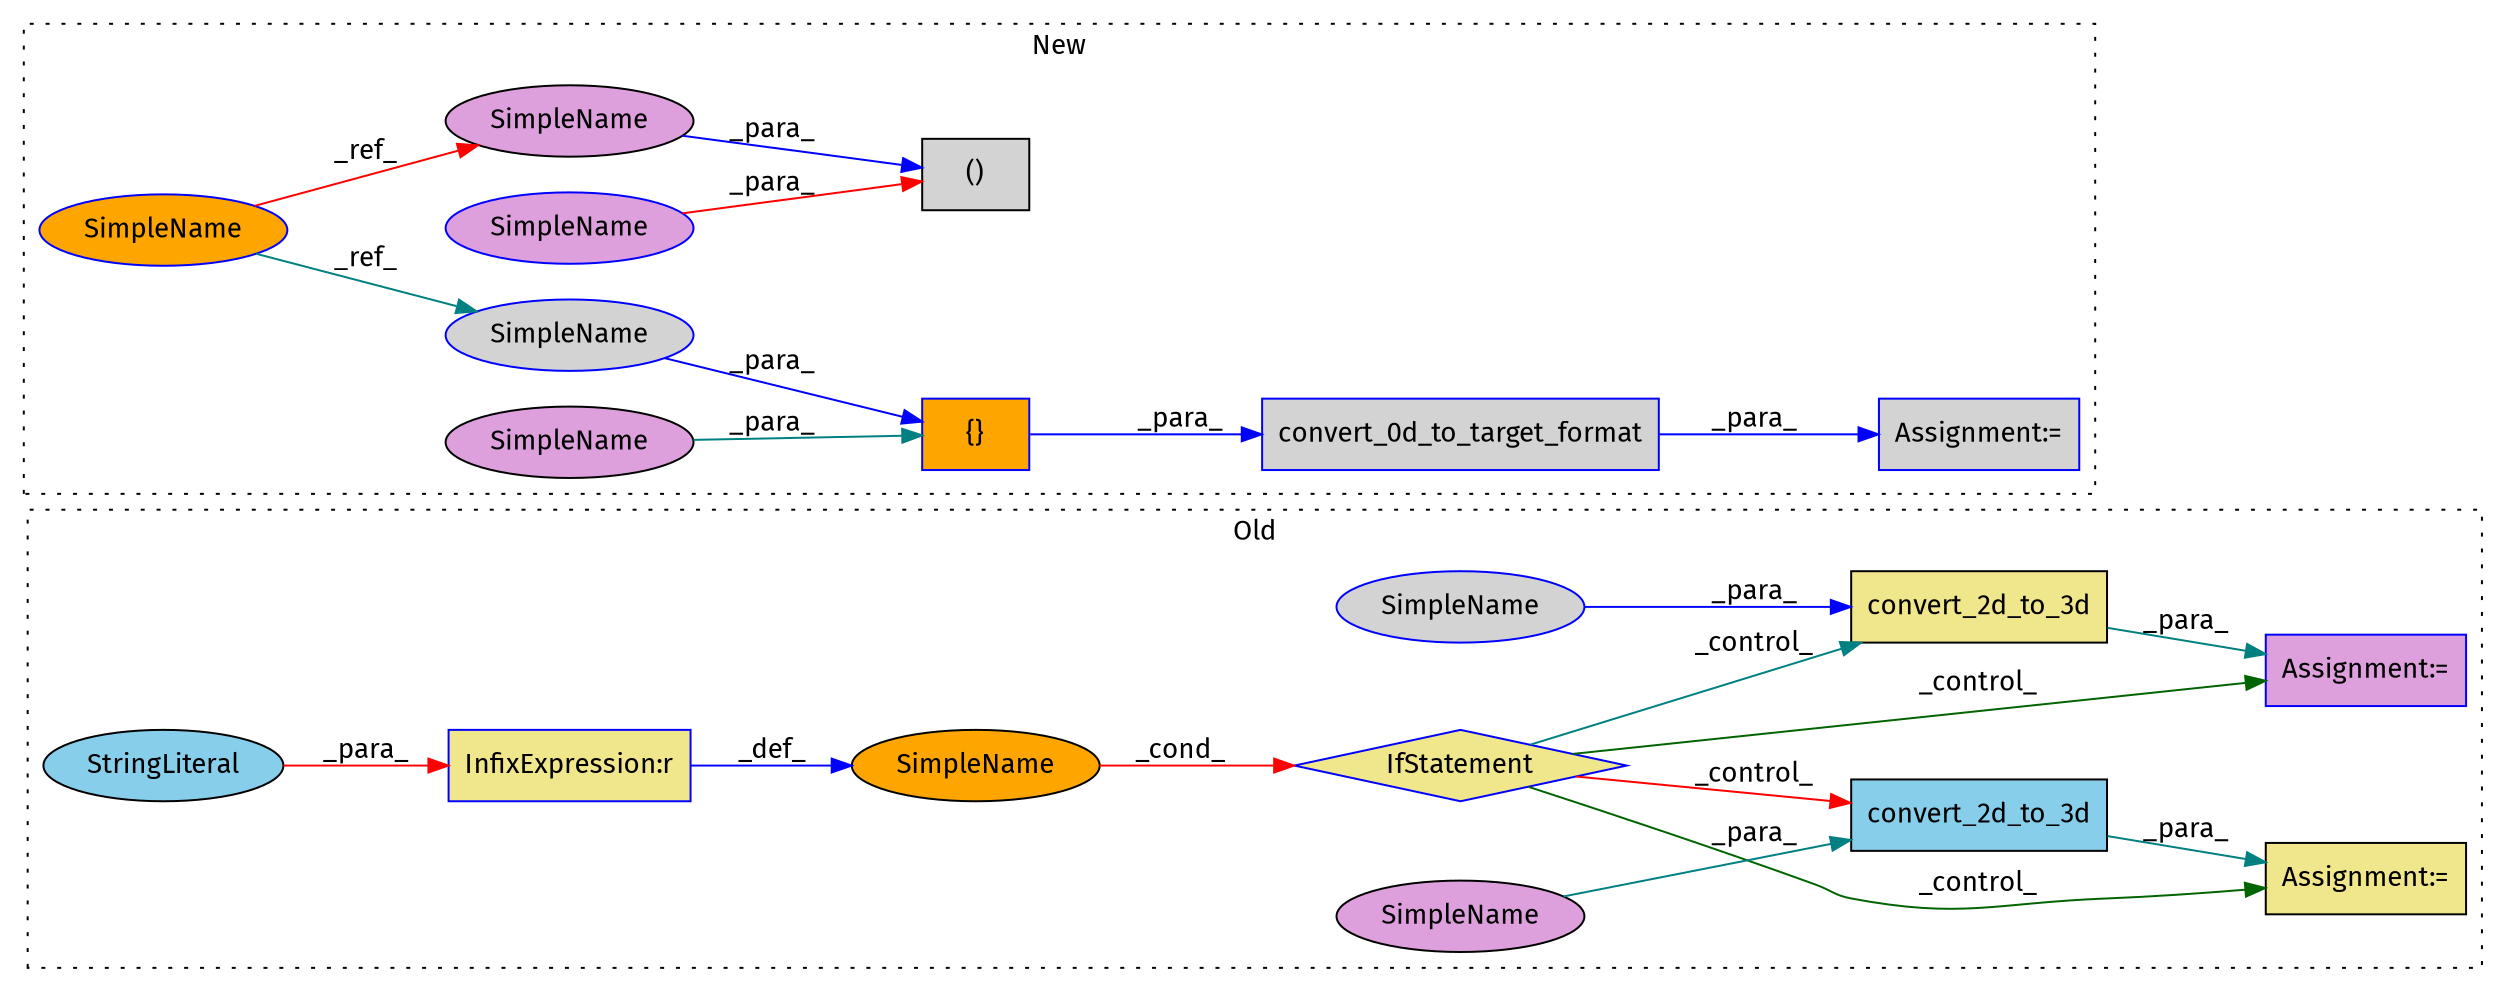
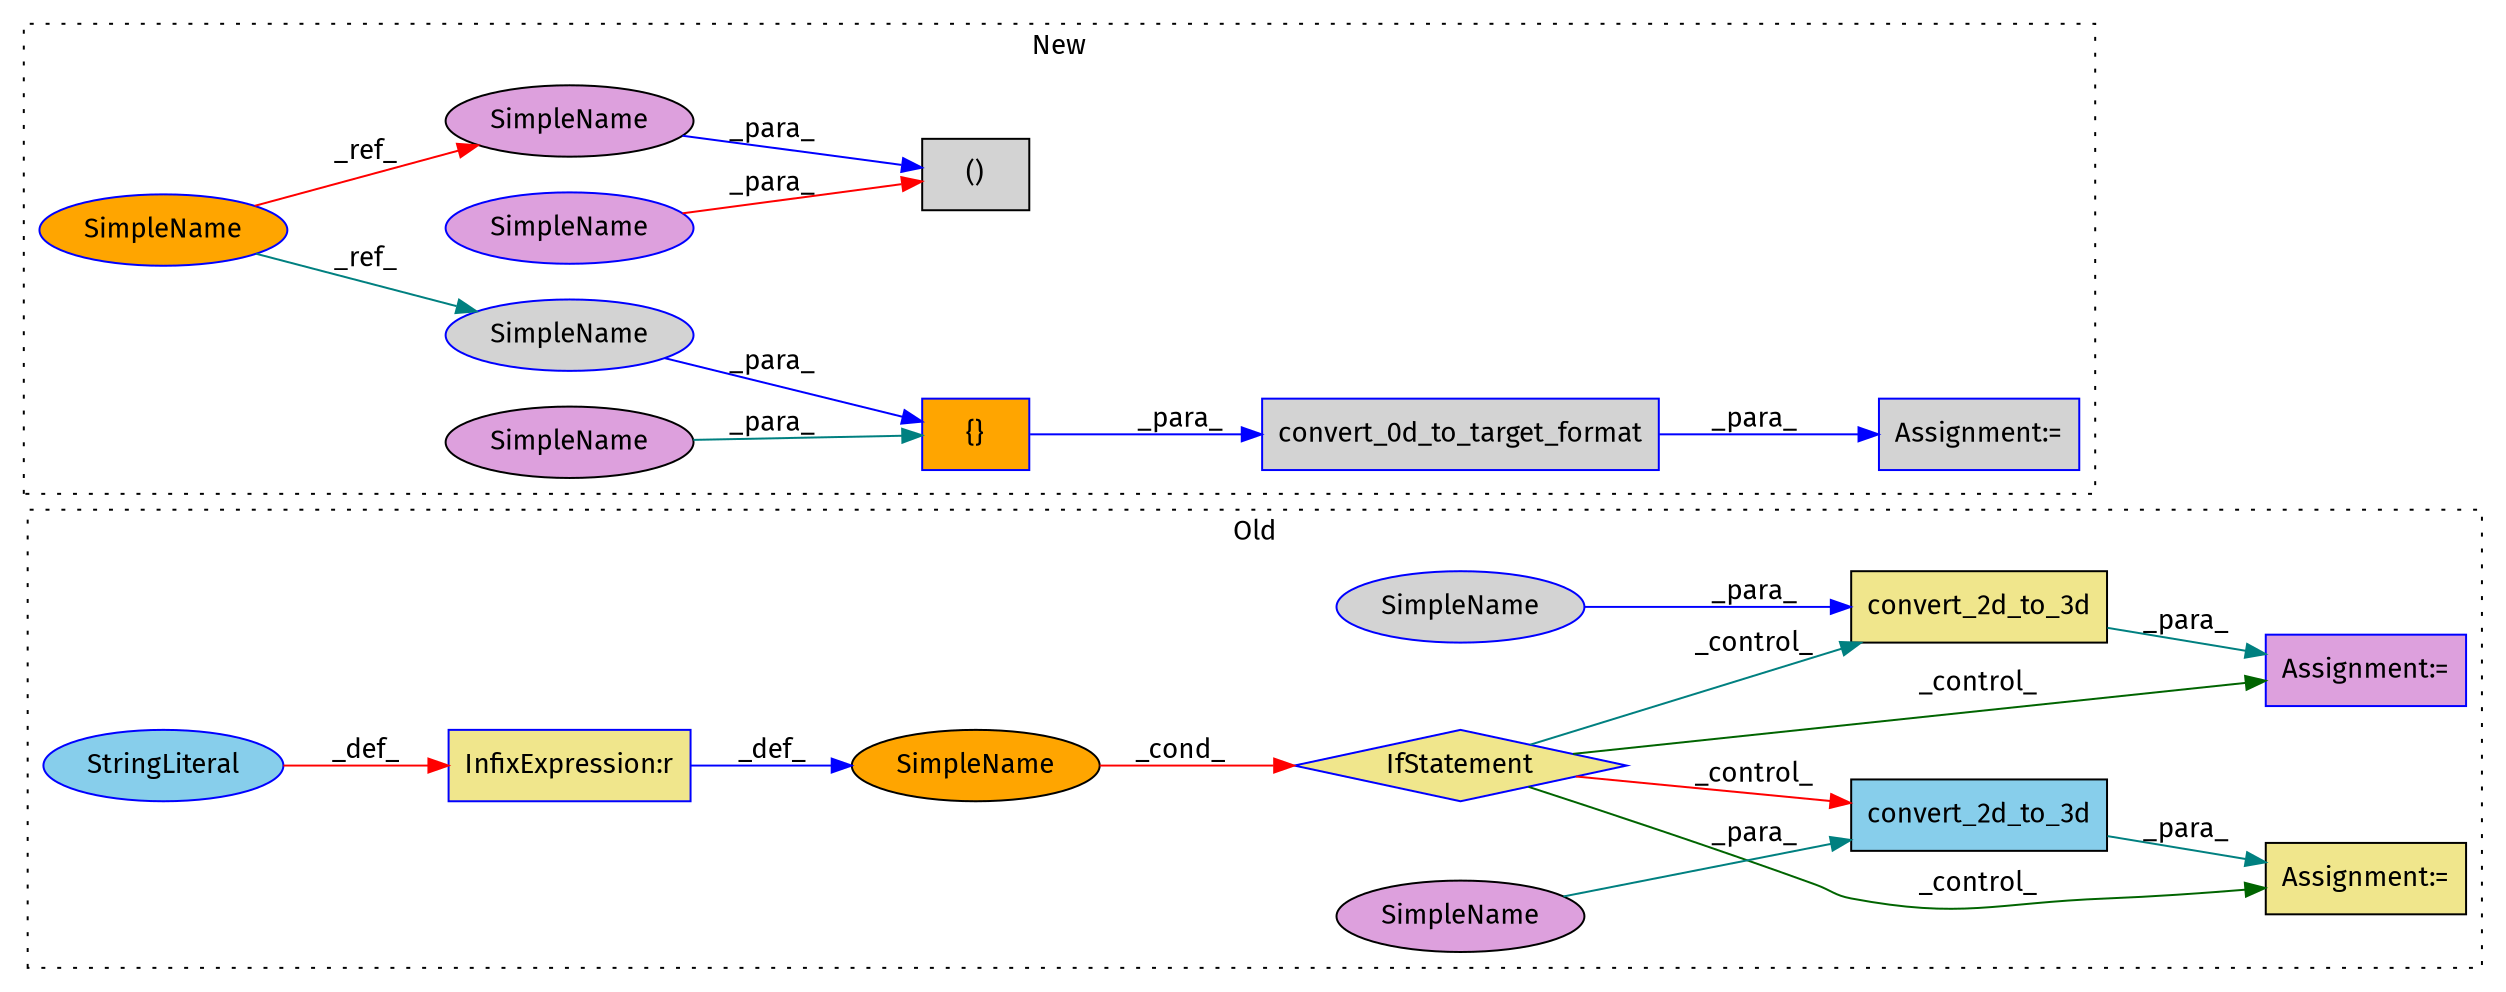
edge "StringLiteral" -> "InfixExpression:r": label "_para_" -> "_def_"
node "StringLiteral": color black -> blue
